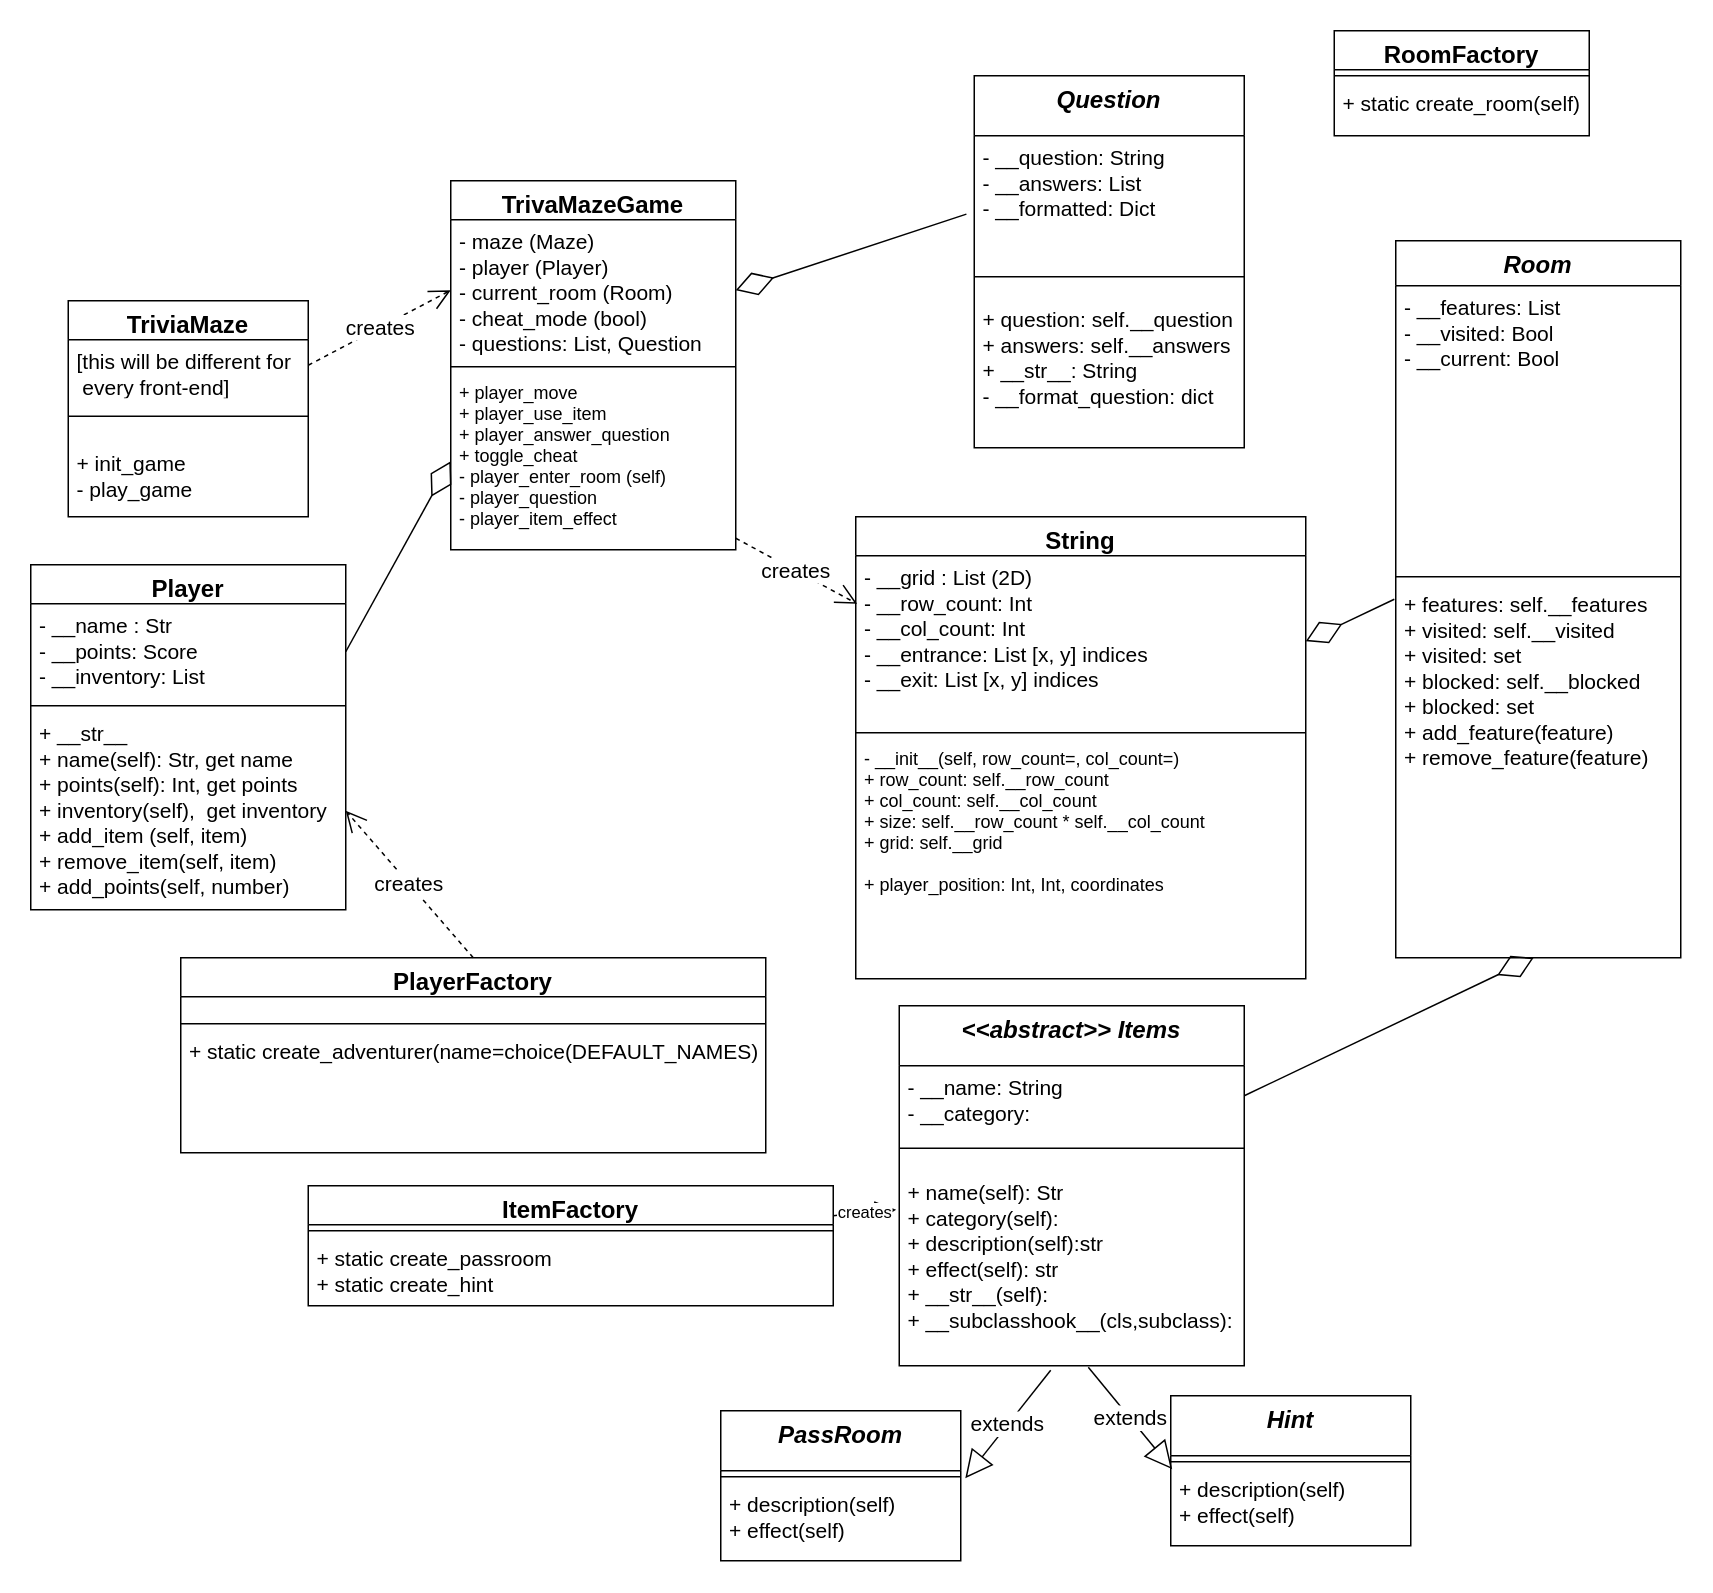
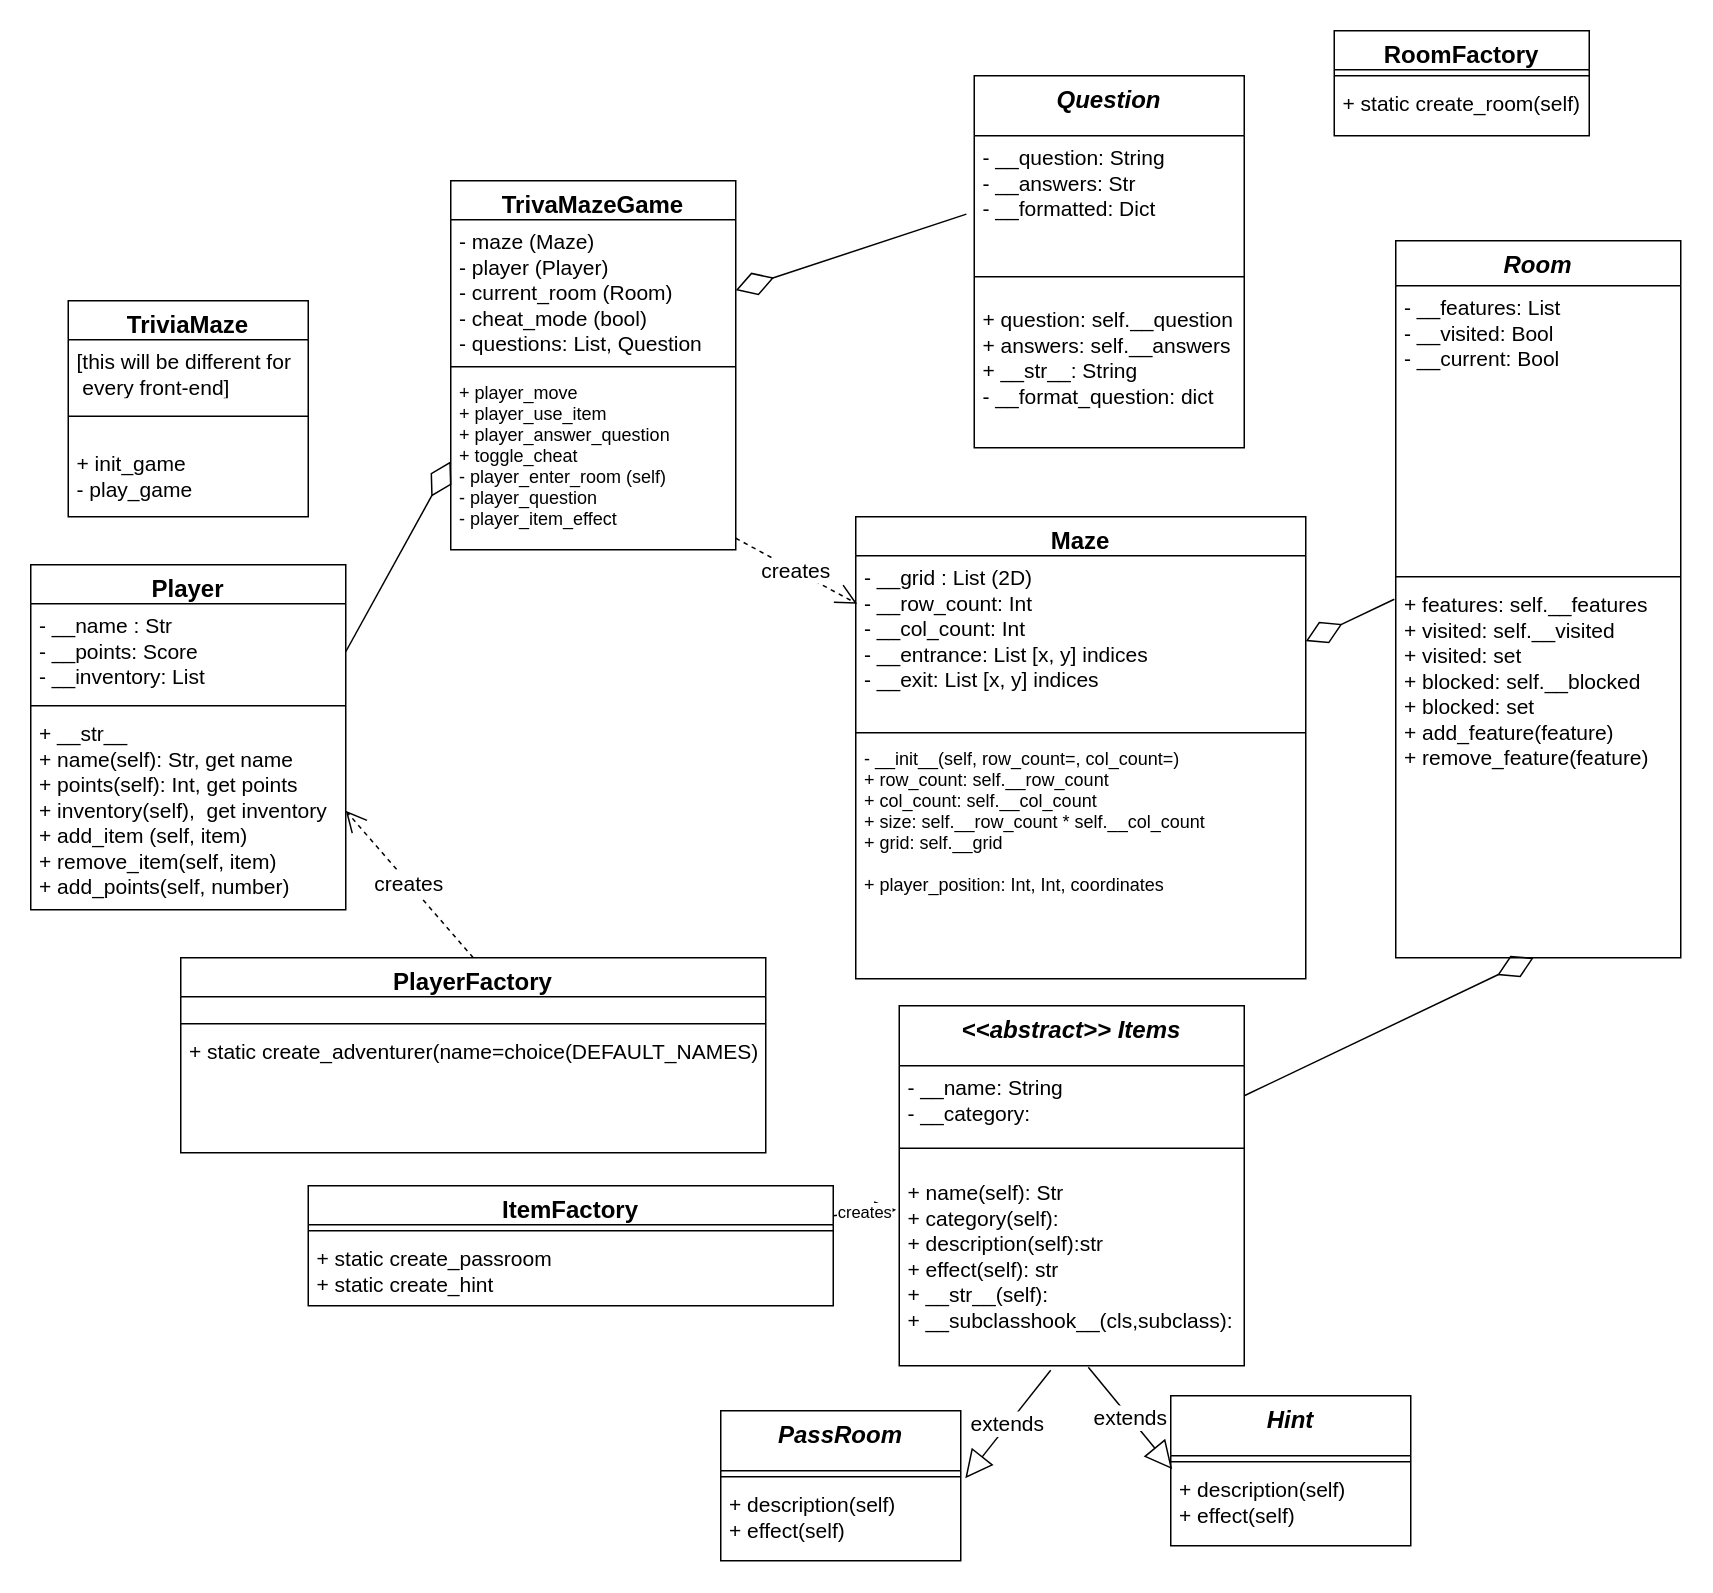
node "- __question: String - __answers: List - __formatted: Dict": label "- __question: String - __answers: List - __formatted: Dict" -> "- __question: String - __answers: Str - __formatted: Dict"
edge "[this will be different for every front-end]" -> "- maze (Maze) - player (Player) - current_room (Room) - cheat_mode (bool) - questions: List, Question": removed, label "creates"
node "String": label "String" -> "Maze"
